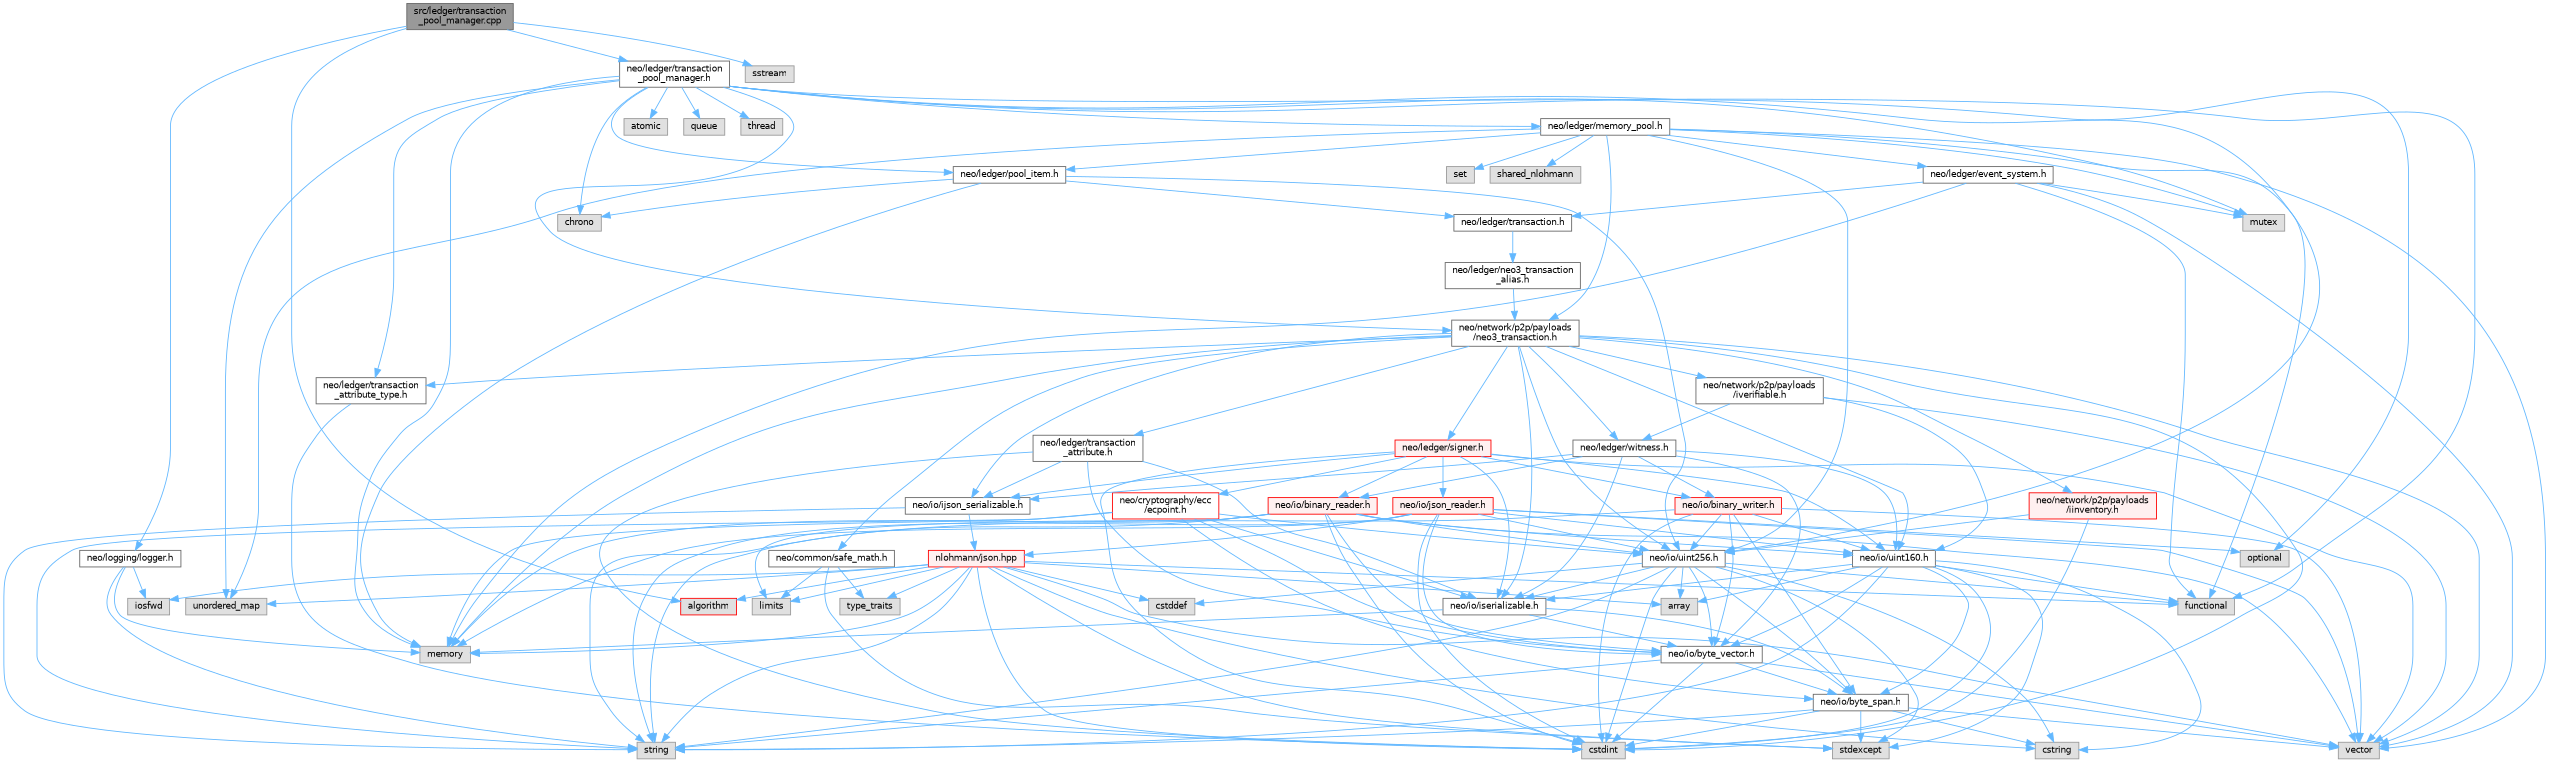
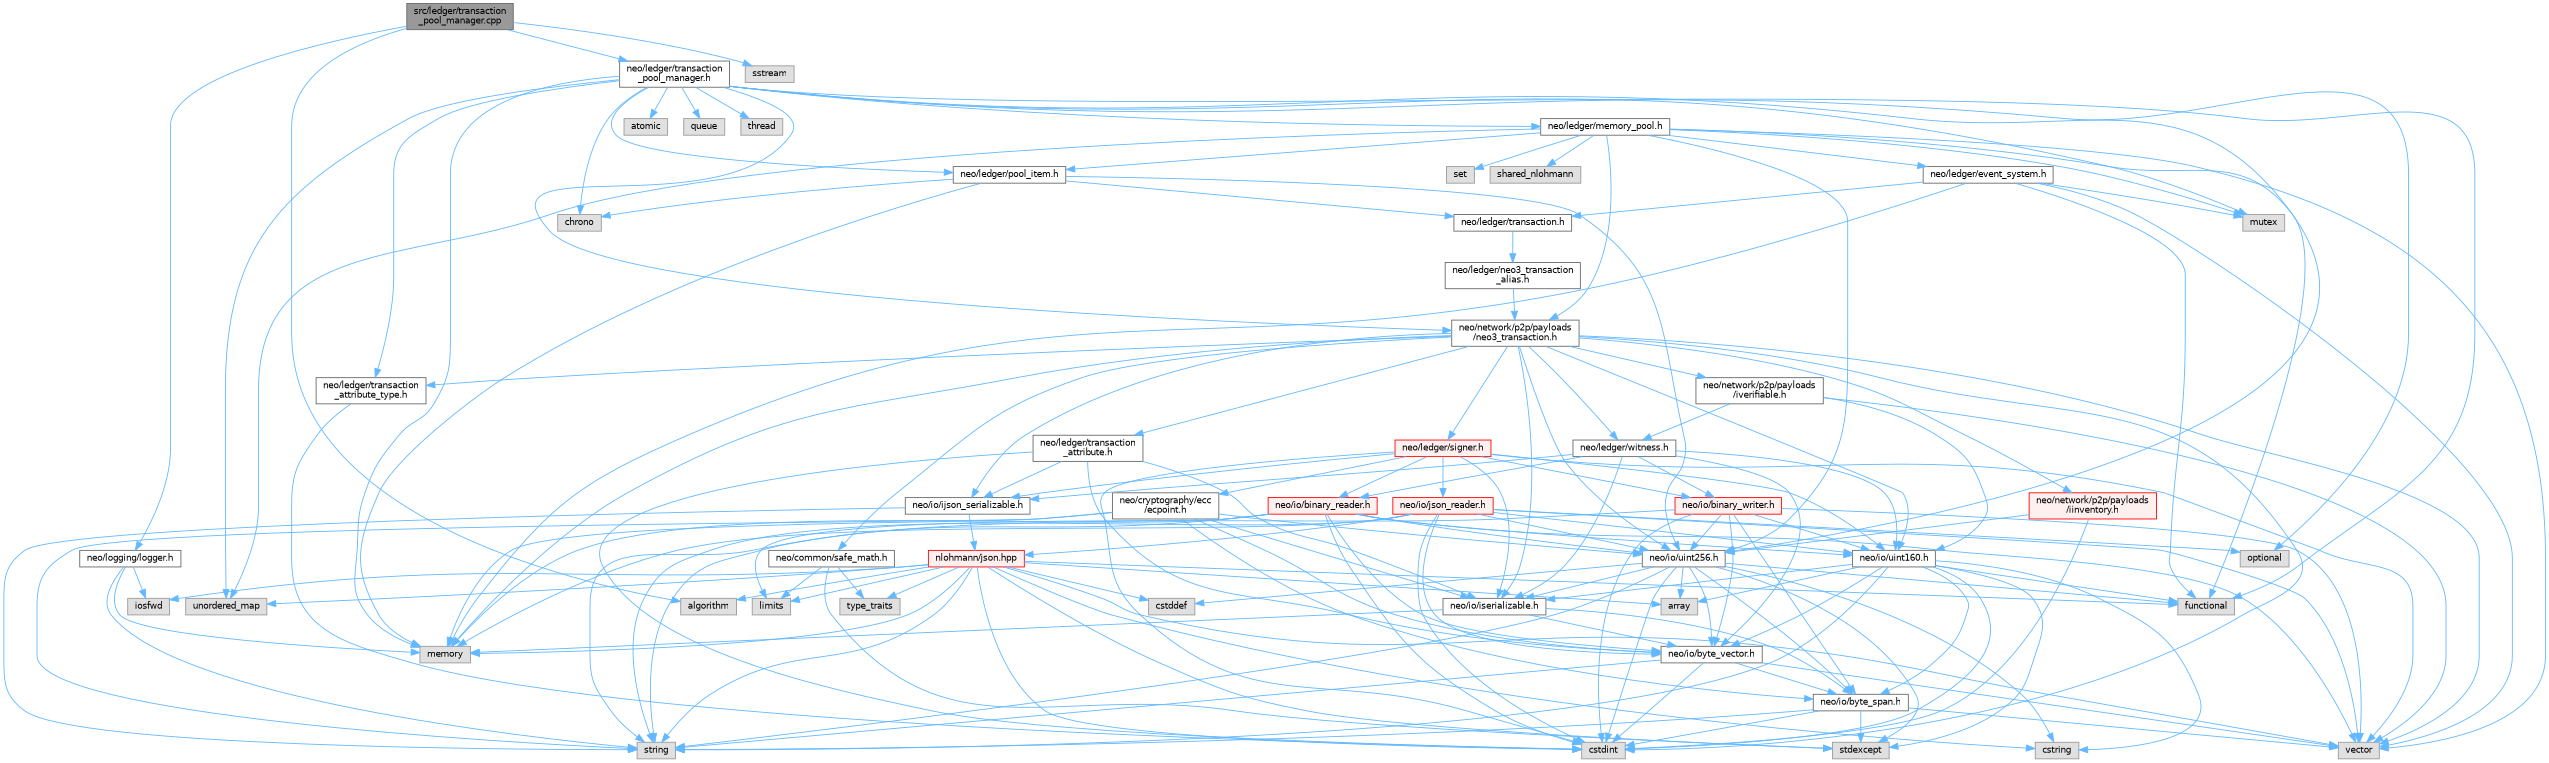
node "neo/cryptography/ecc /ecpoint.h": color red -> grey40
node "algorithm": color red -> grey60
edge "neo/io/byte_span.h" -> "cstring": removed
